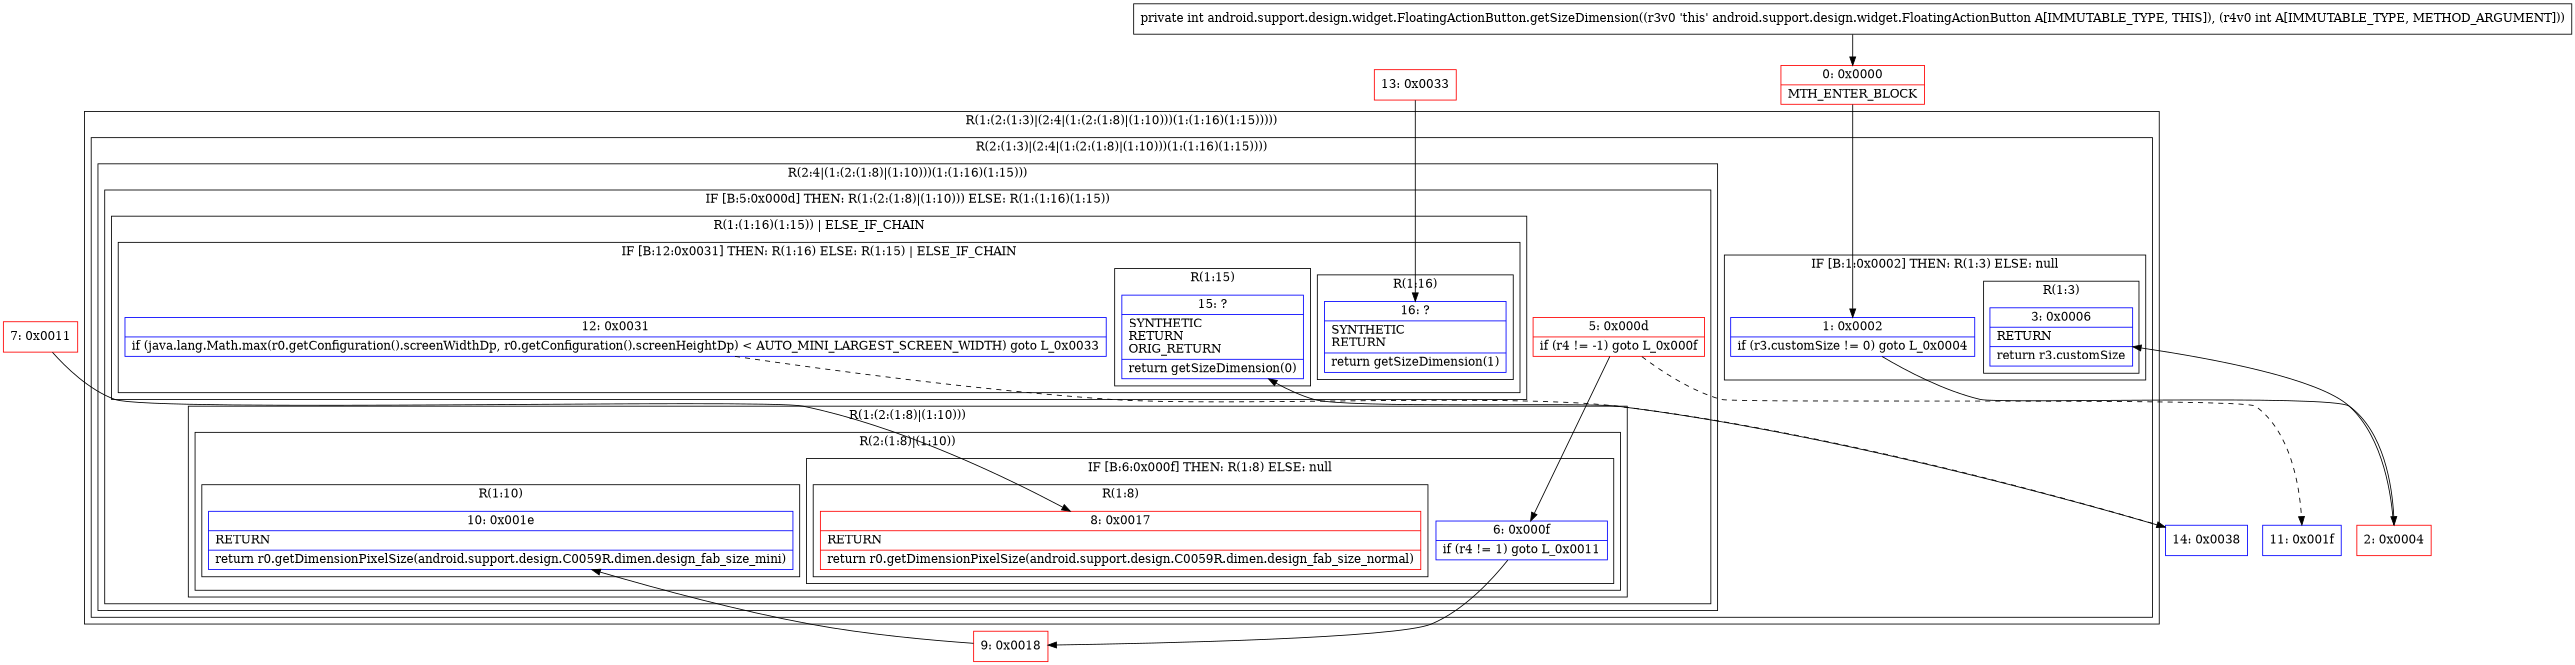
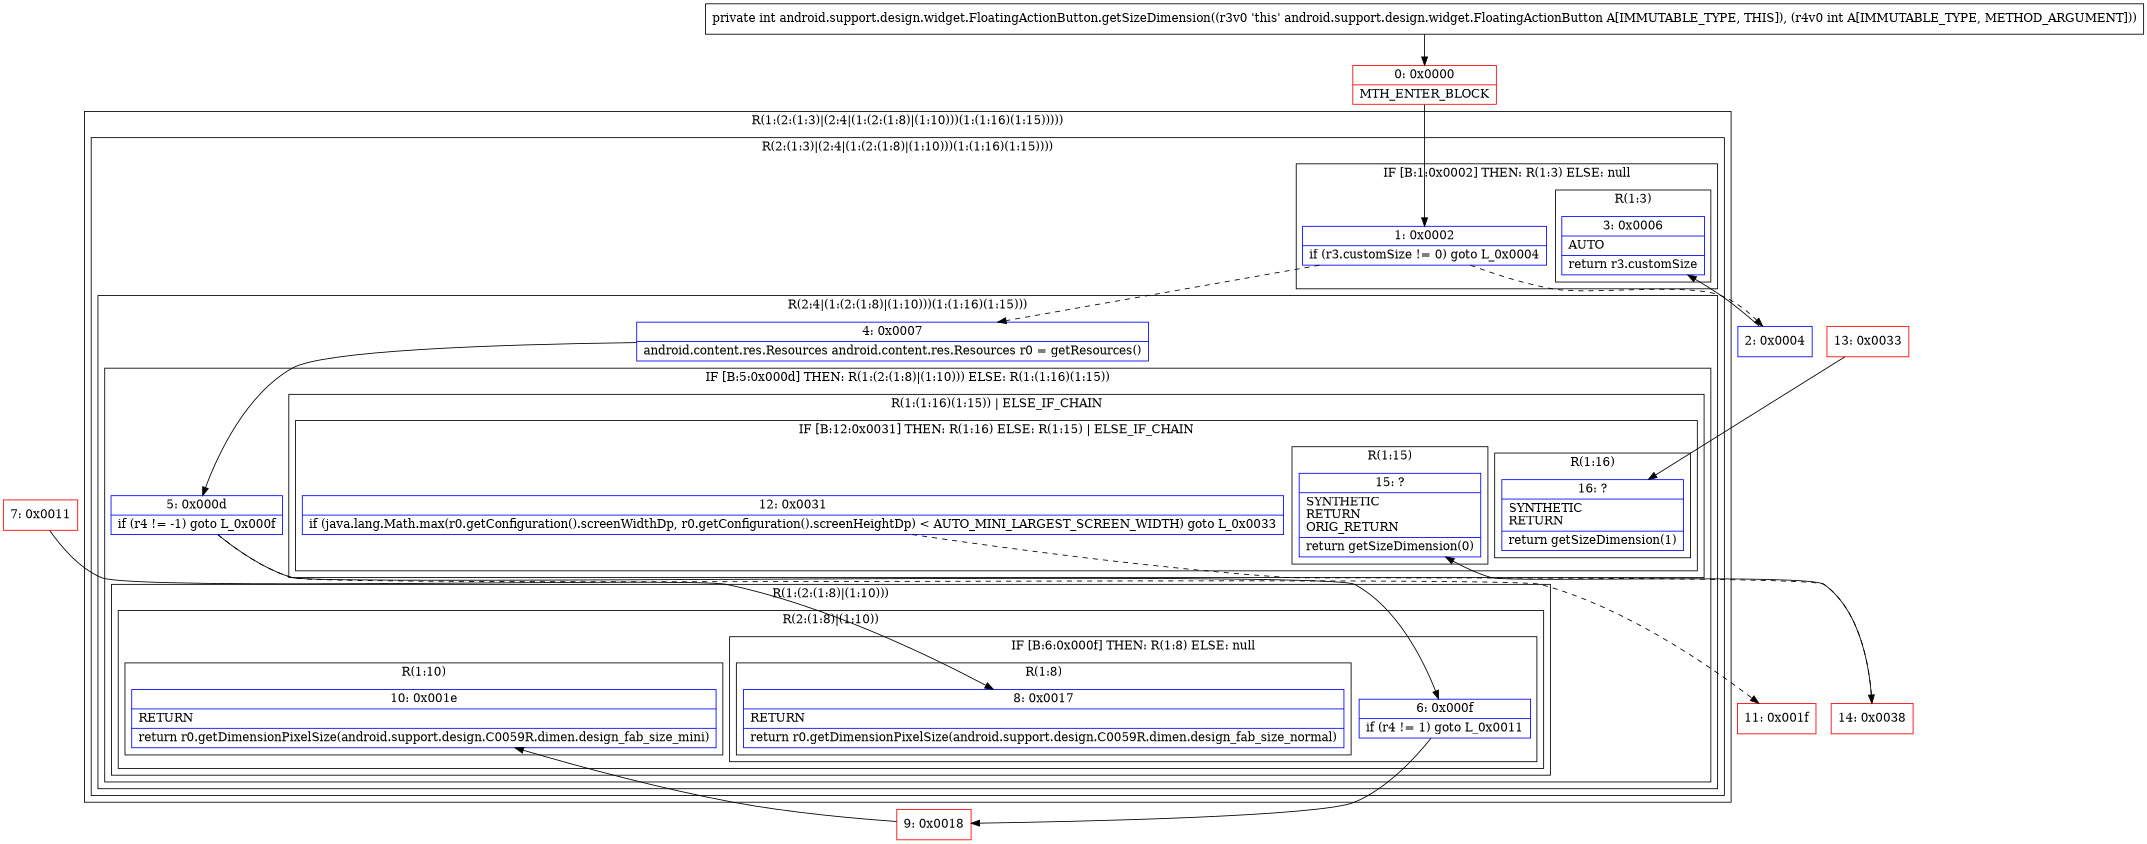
node "5: 0x000d": color red -> blue
node "3: 0x0006": text "RETURN" -> "AUTO"
node "4: 0x0007": added
edge "1: 0x0002" -> "2: 0x0004": style solid -> dashed
node "8: 0x0017": color red -> blue
node "14: 0x0038": color blue -> red
node "11: 0x001f": color blue -> red
node "2: 0x0004": color red -> blue
